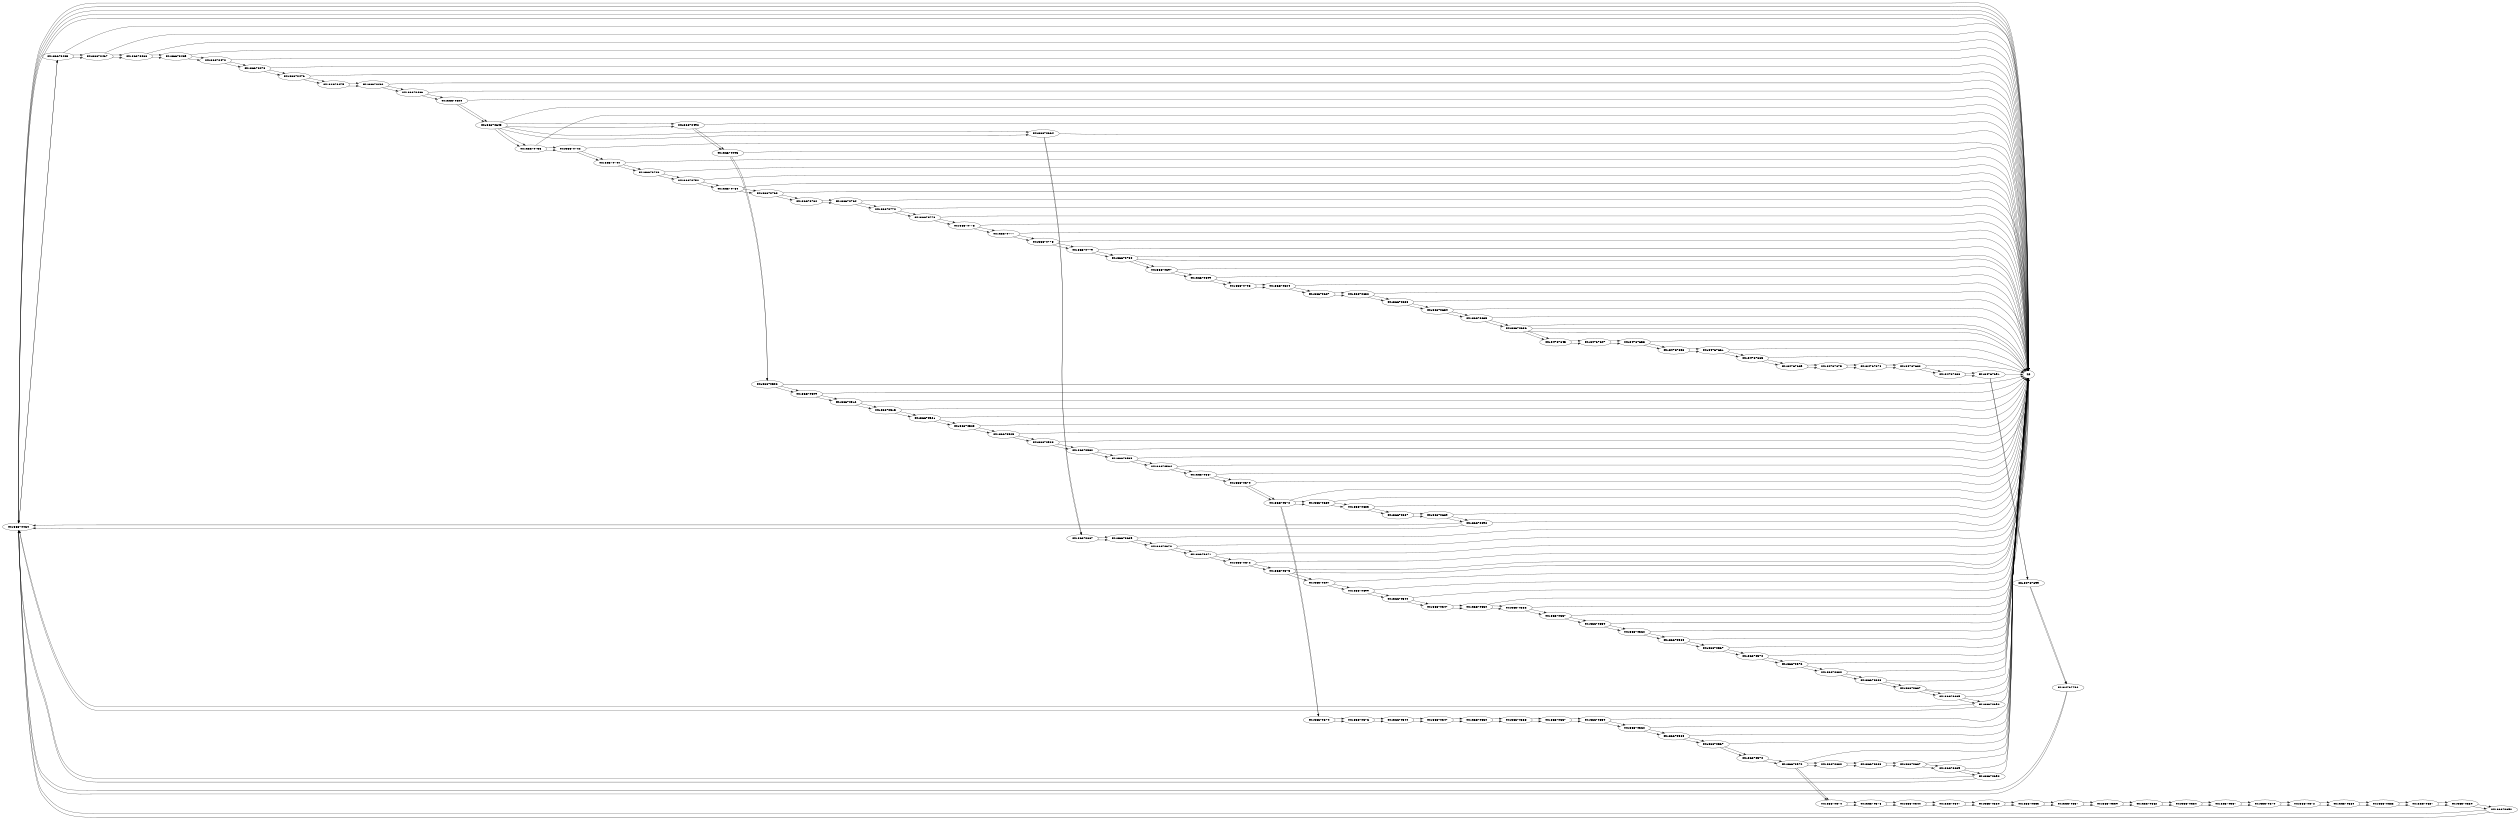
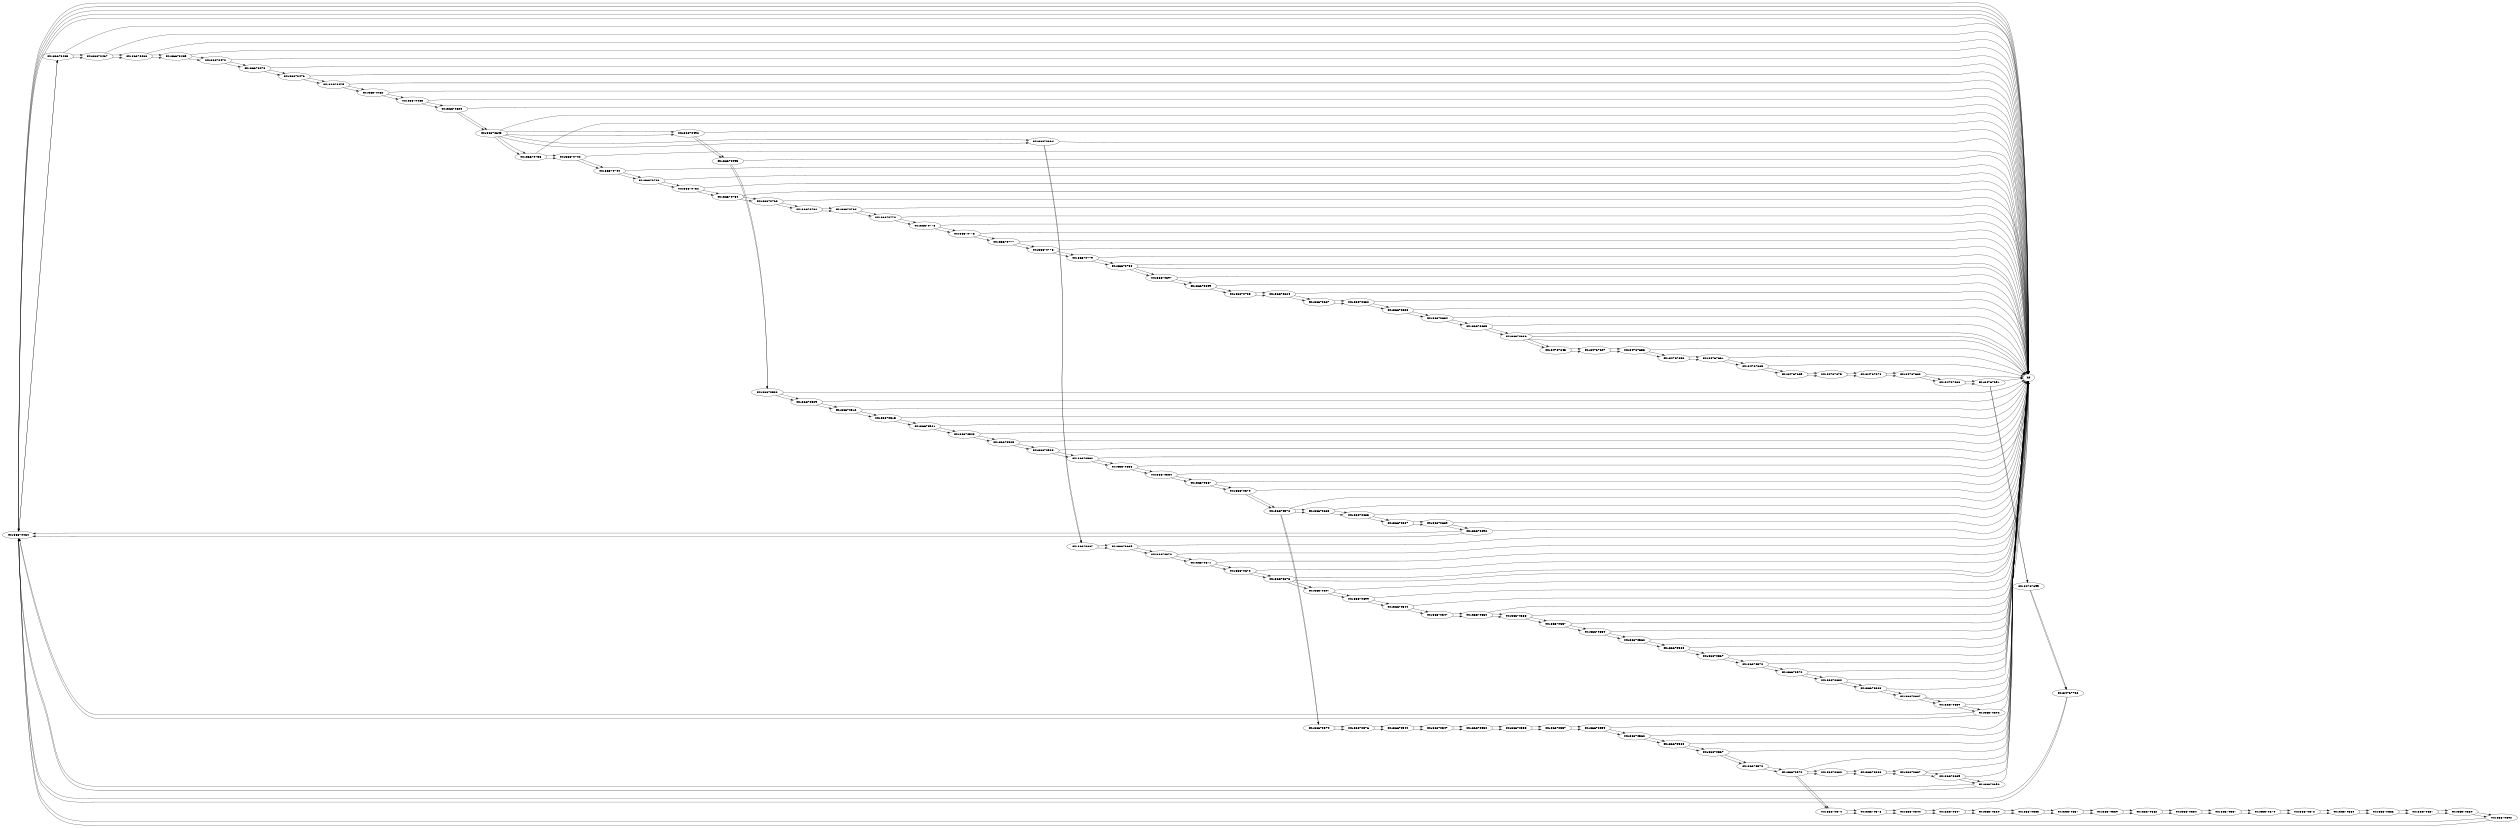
edge "0x132670479" -> "n0": added
